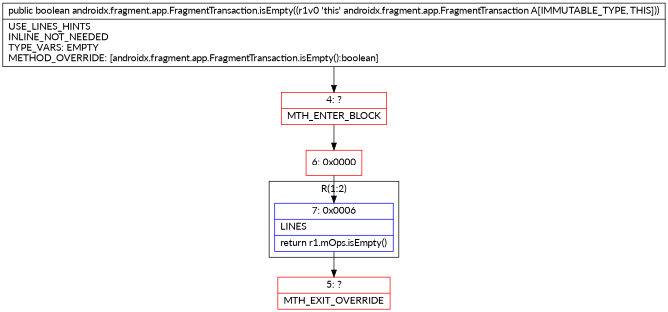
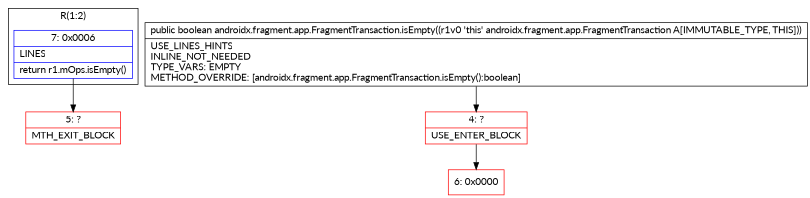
node "4: ?": text "MTH_ENTER_BLOCK" -> "USE_ENTER_BLOCK"
edge "6: 0x0000" -> "7: 0x0006": removed
node "5: ?": text "MTH_EXIT_OVERRIDE" -> "MTH_EXIT_BLOCK"
